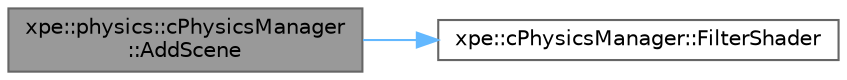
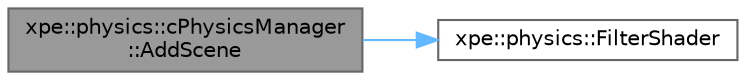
node "xpe::cPhysicsManager::FilterShader": label "xpe::cPhysicsManager::FilterShader" -> "xpe::physics::FilterShader"
